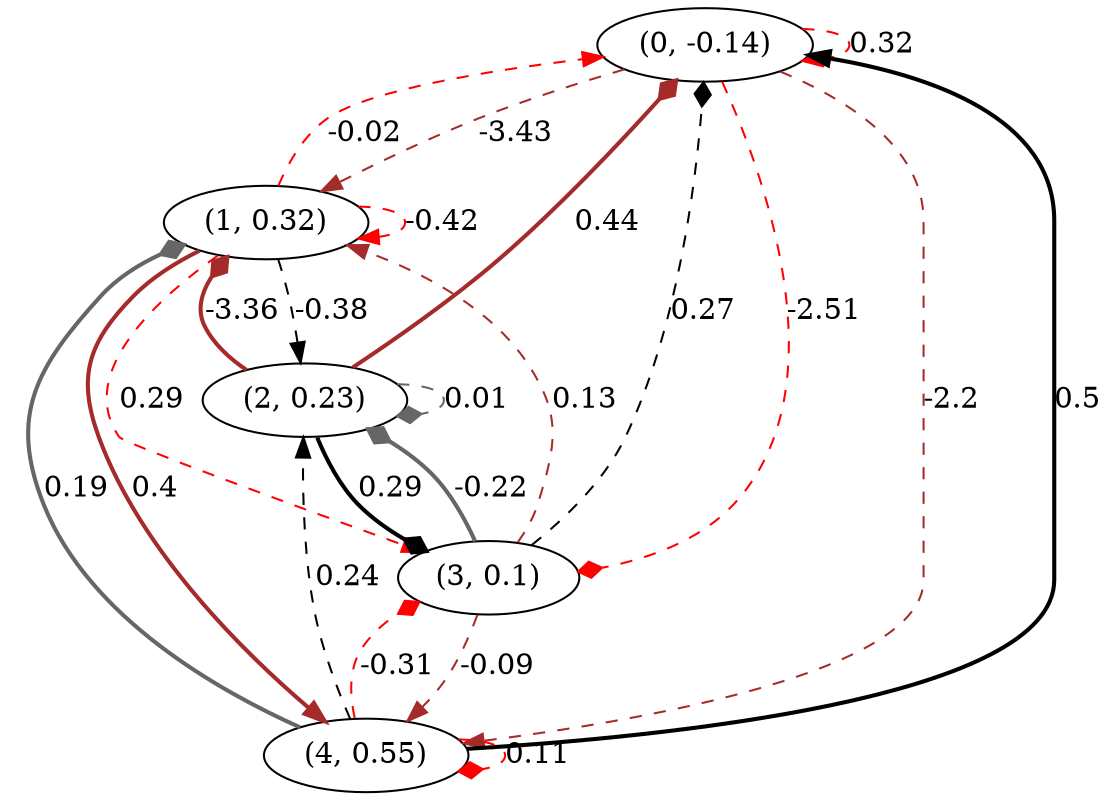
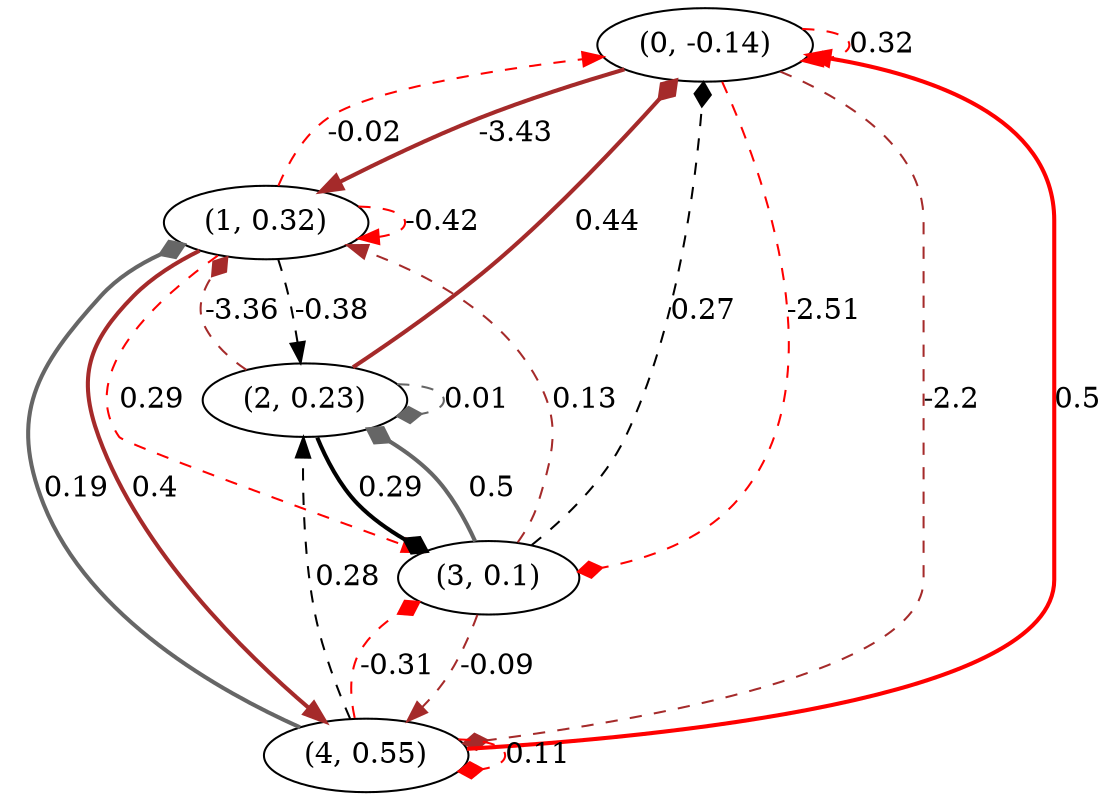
edge "(0, -0.14)" -> "(1, 0.32)": style dashed -> bold
edge "(2, 0.23)" -> "(1, 0.32)": style bold -> dashed
edge "(3, 0.1)" -> "(2, 0.23)": label "-0.22" -> "0.5"
edge "(0, -0.14)" -> "(4, 0.55)": arrowhead normal -> diamond
edge "(4, 0.55)" -> "(0, -0.14)": color black -> red
edge "(4, 0.55)" -> "(2, 0.23)": label "0.24" -> "0.28"
